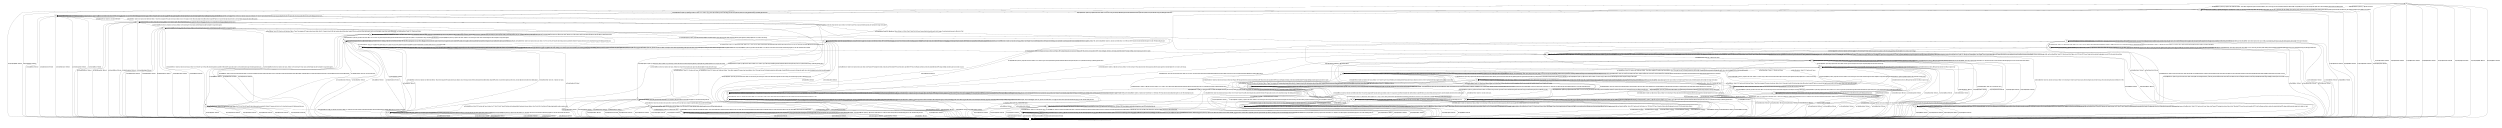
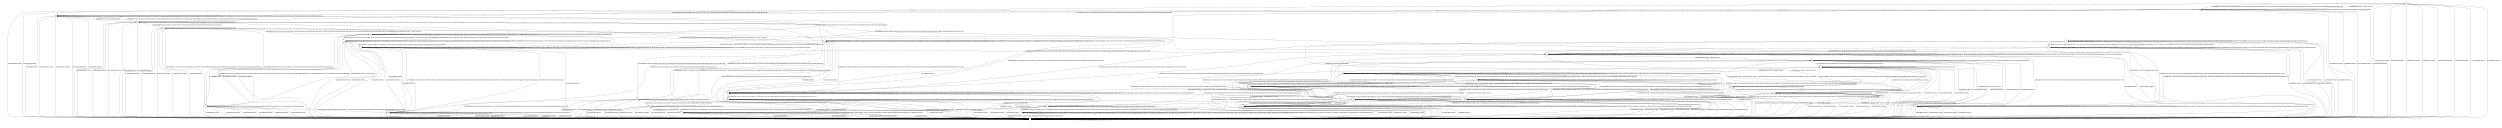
edge "s17" -> "s18": removed, label "user1|local|AddDevice / Symbol: CLS_0. Operation result: Undetermined. Evidence: ''. Reason: Device management API responses showed success indicators (status 0, 'ok' message), but overall traffic lacked conclusive device-addition evidence. Encrypted UDP patterns were present without operation-specific markers, and critical endpoints showed no direct device-addition payloads."
